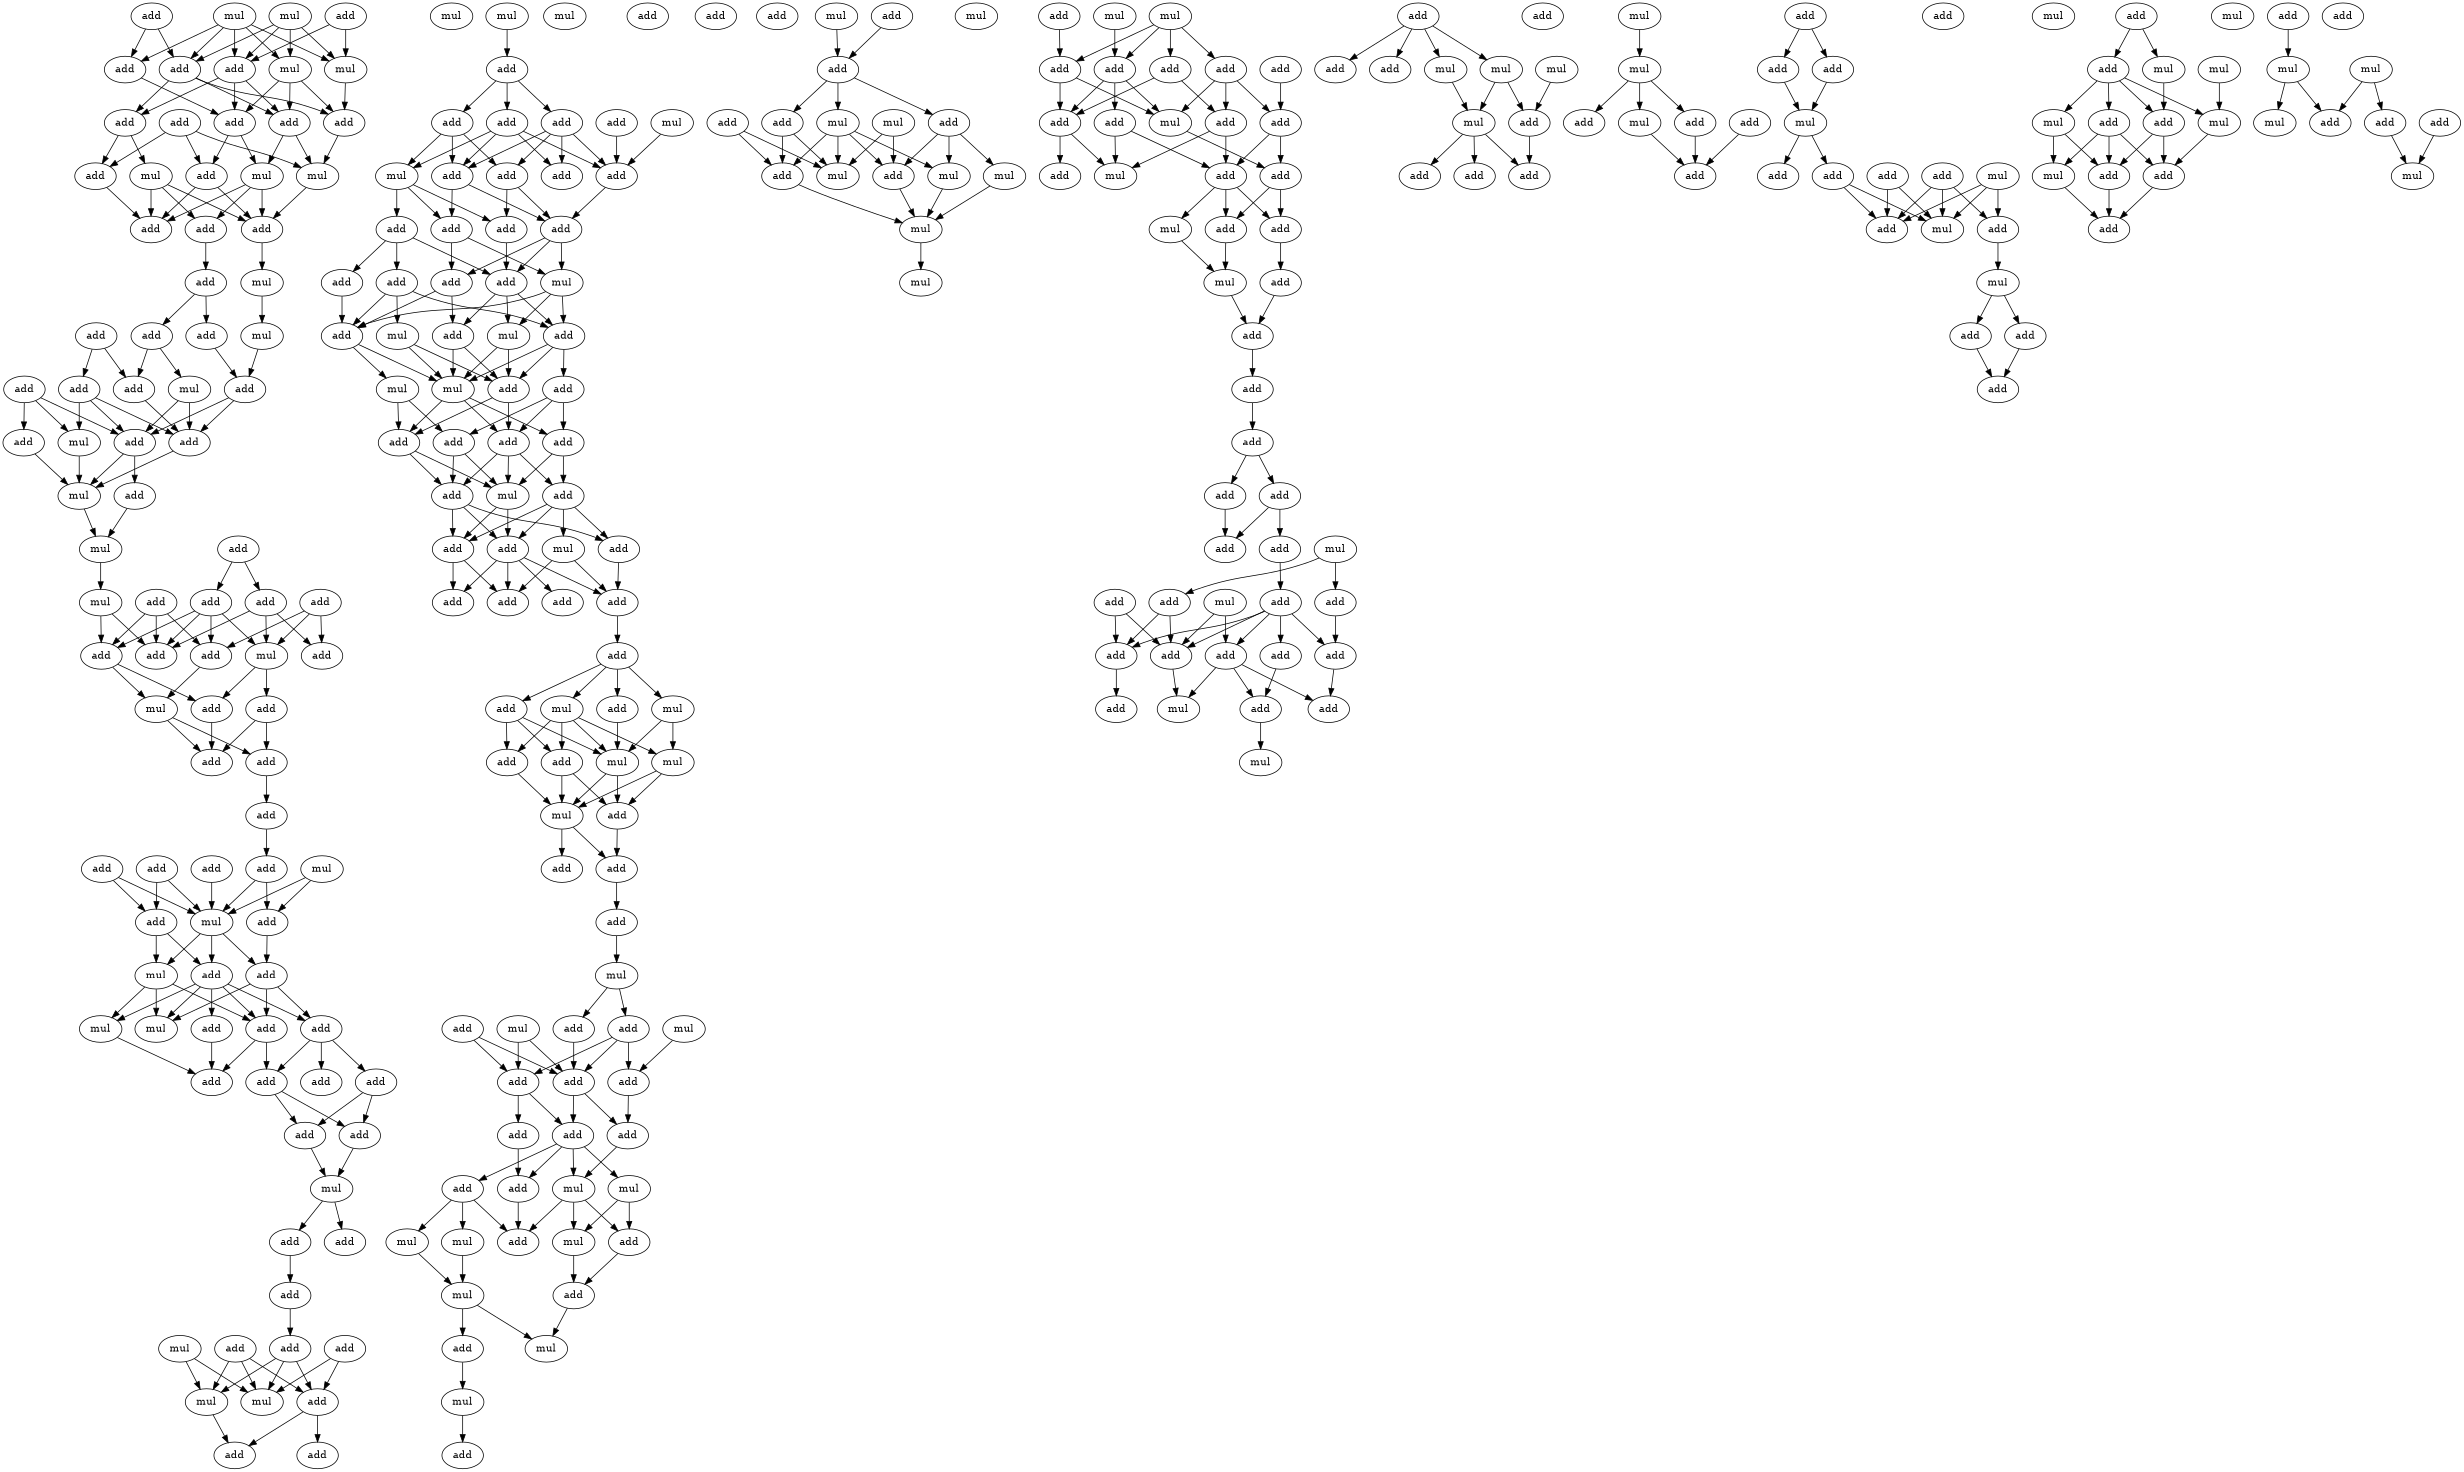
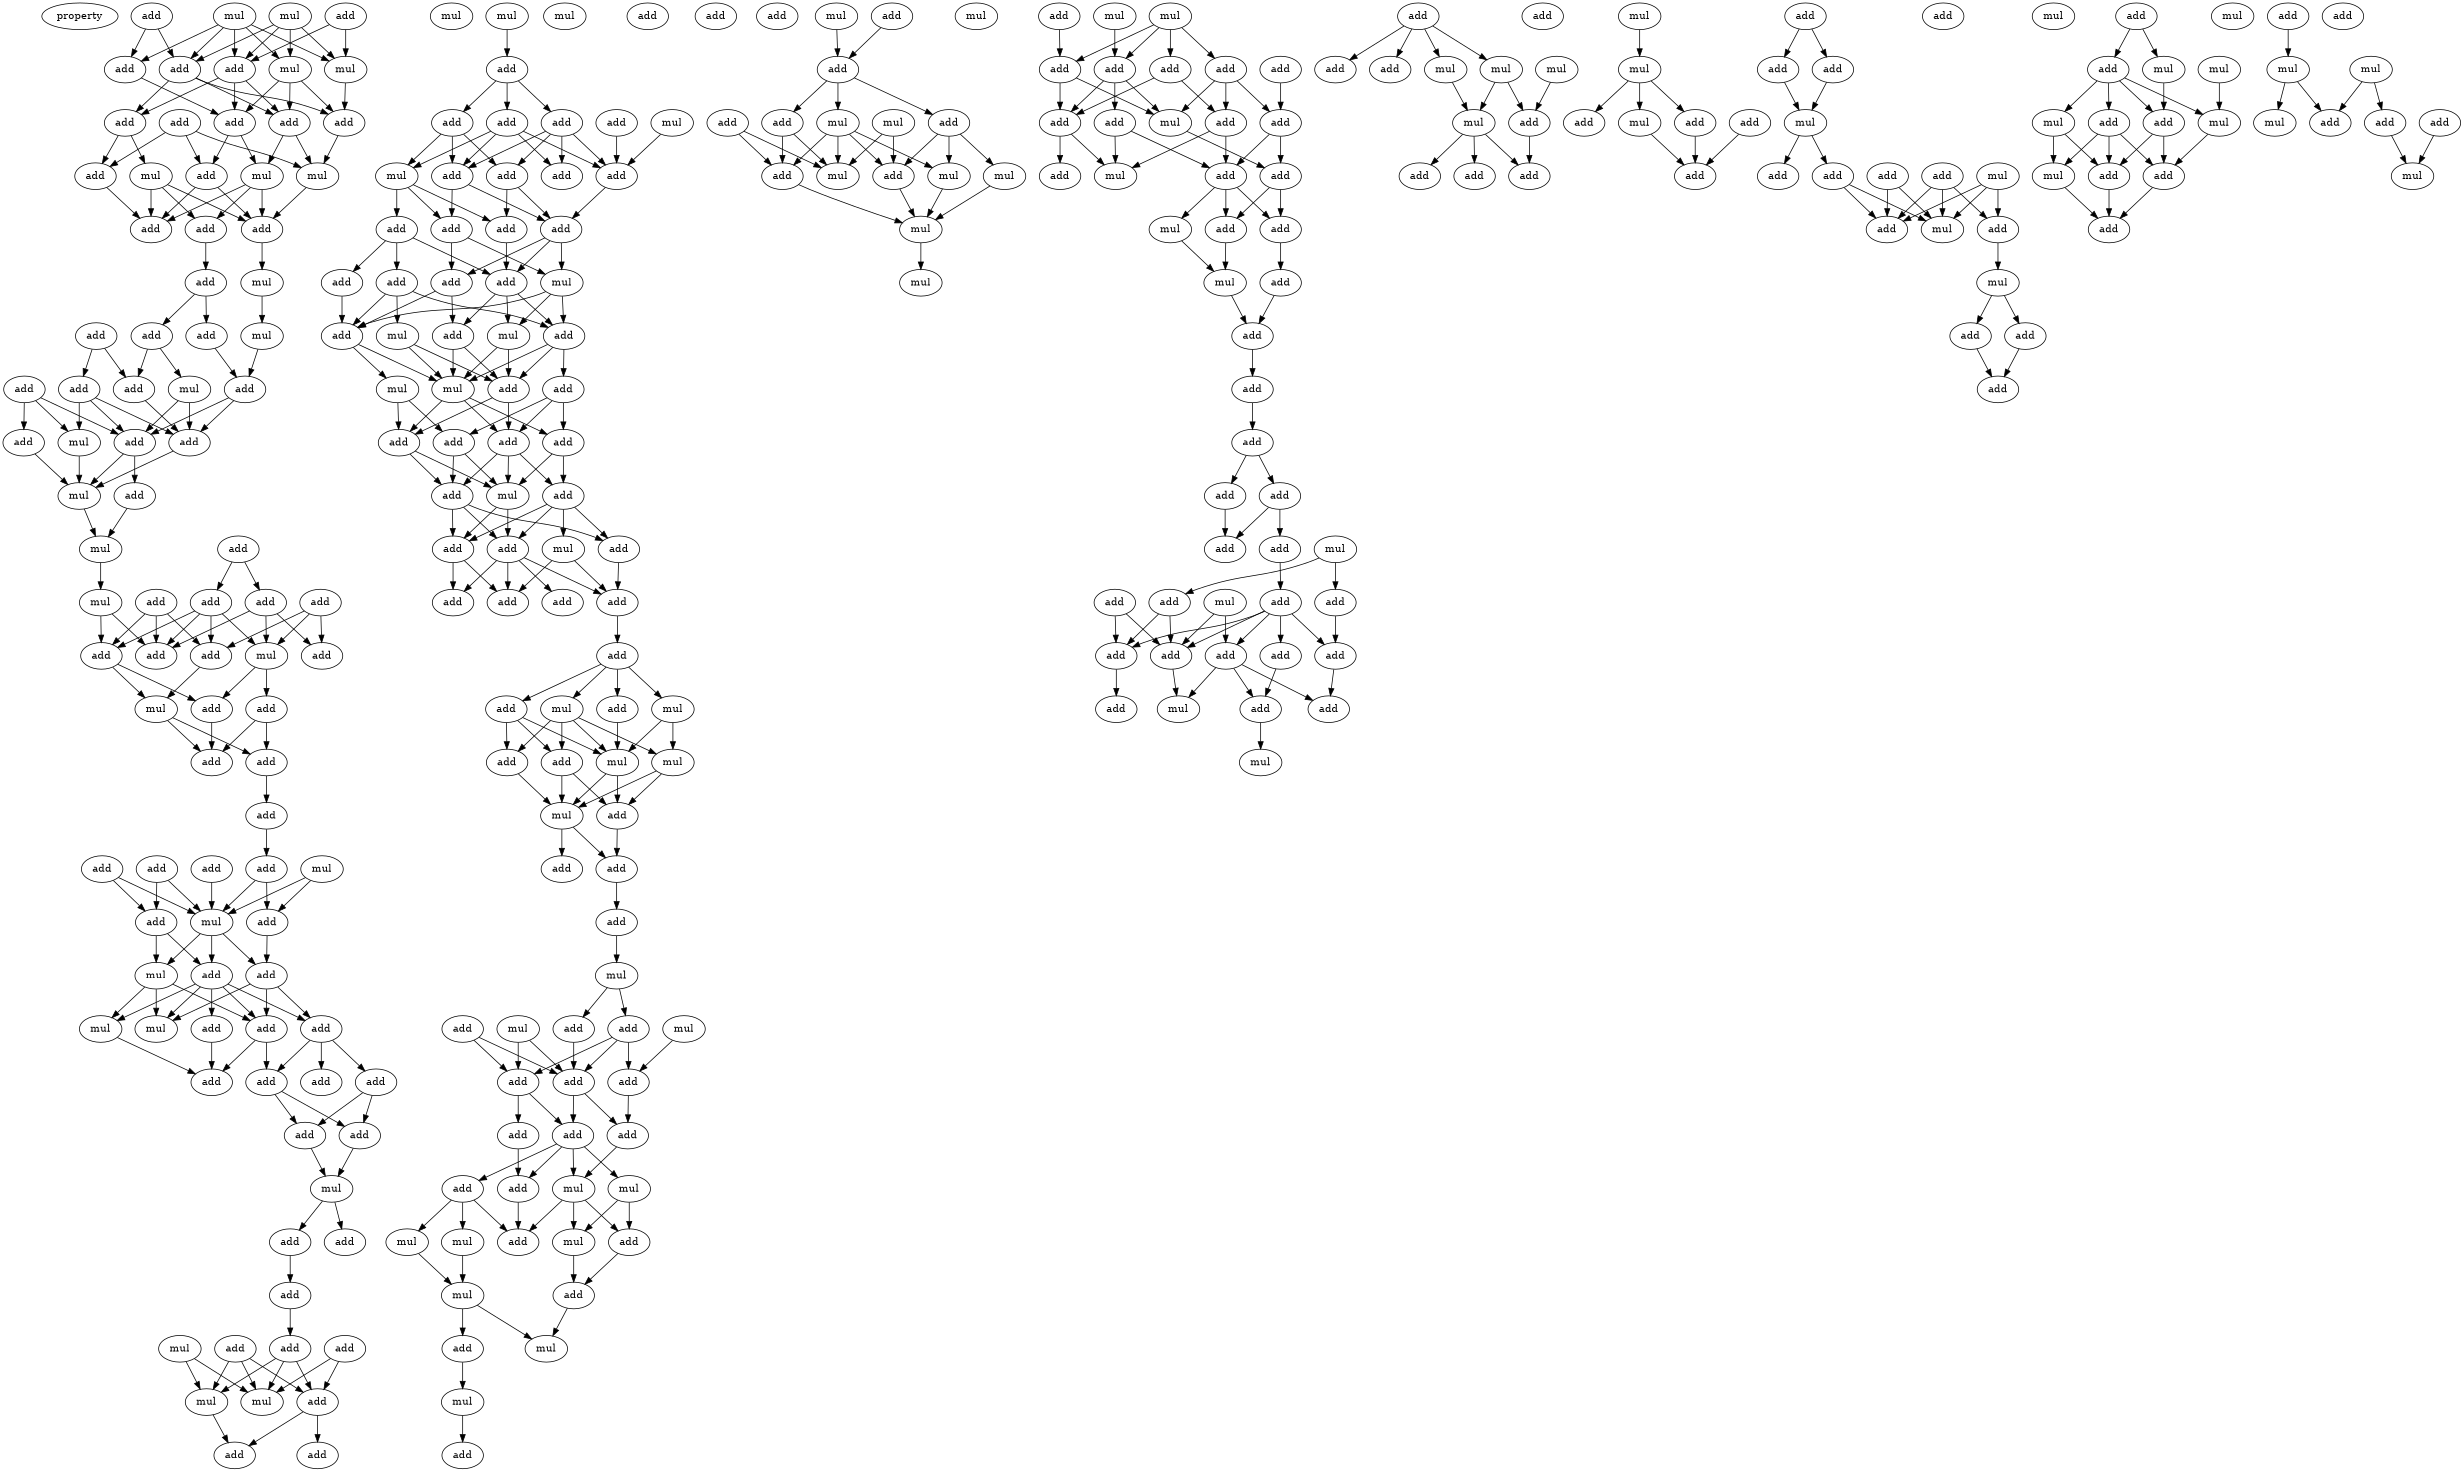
node "property": added
